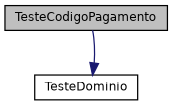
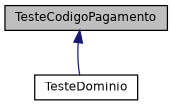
edge "TesteCodigoPagamento" -> "TesteDominio": reversed
